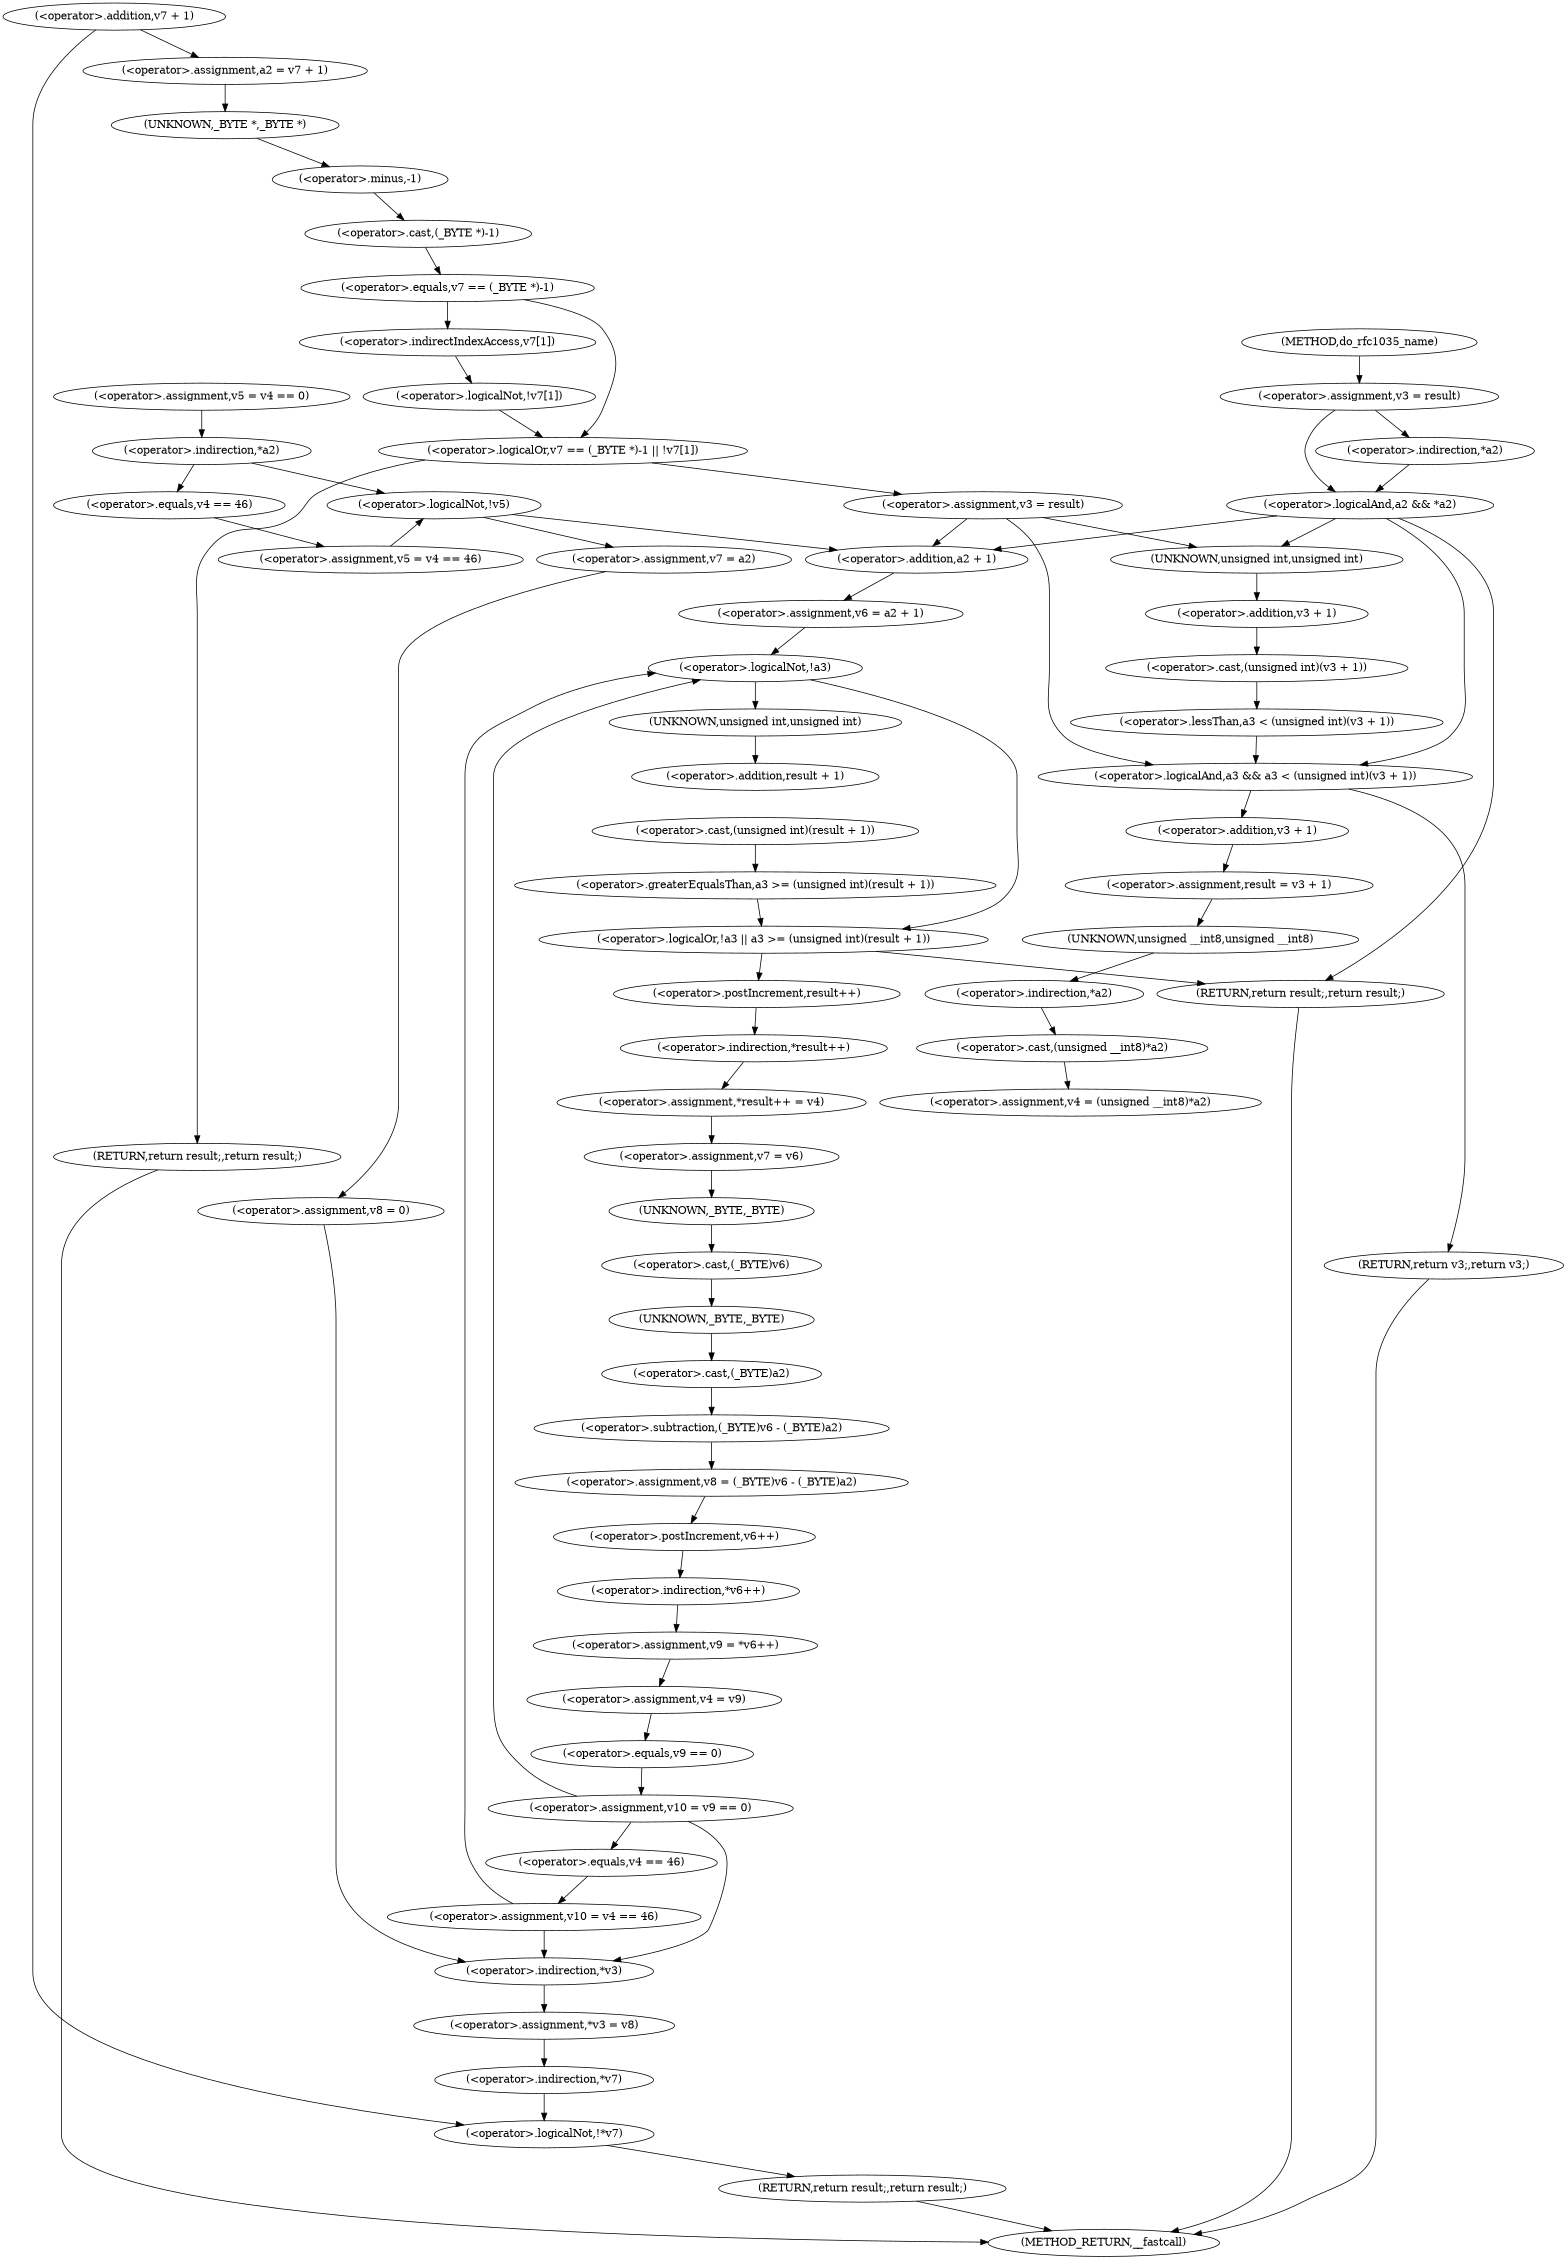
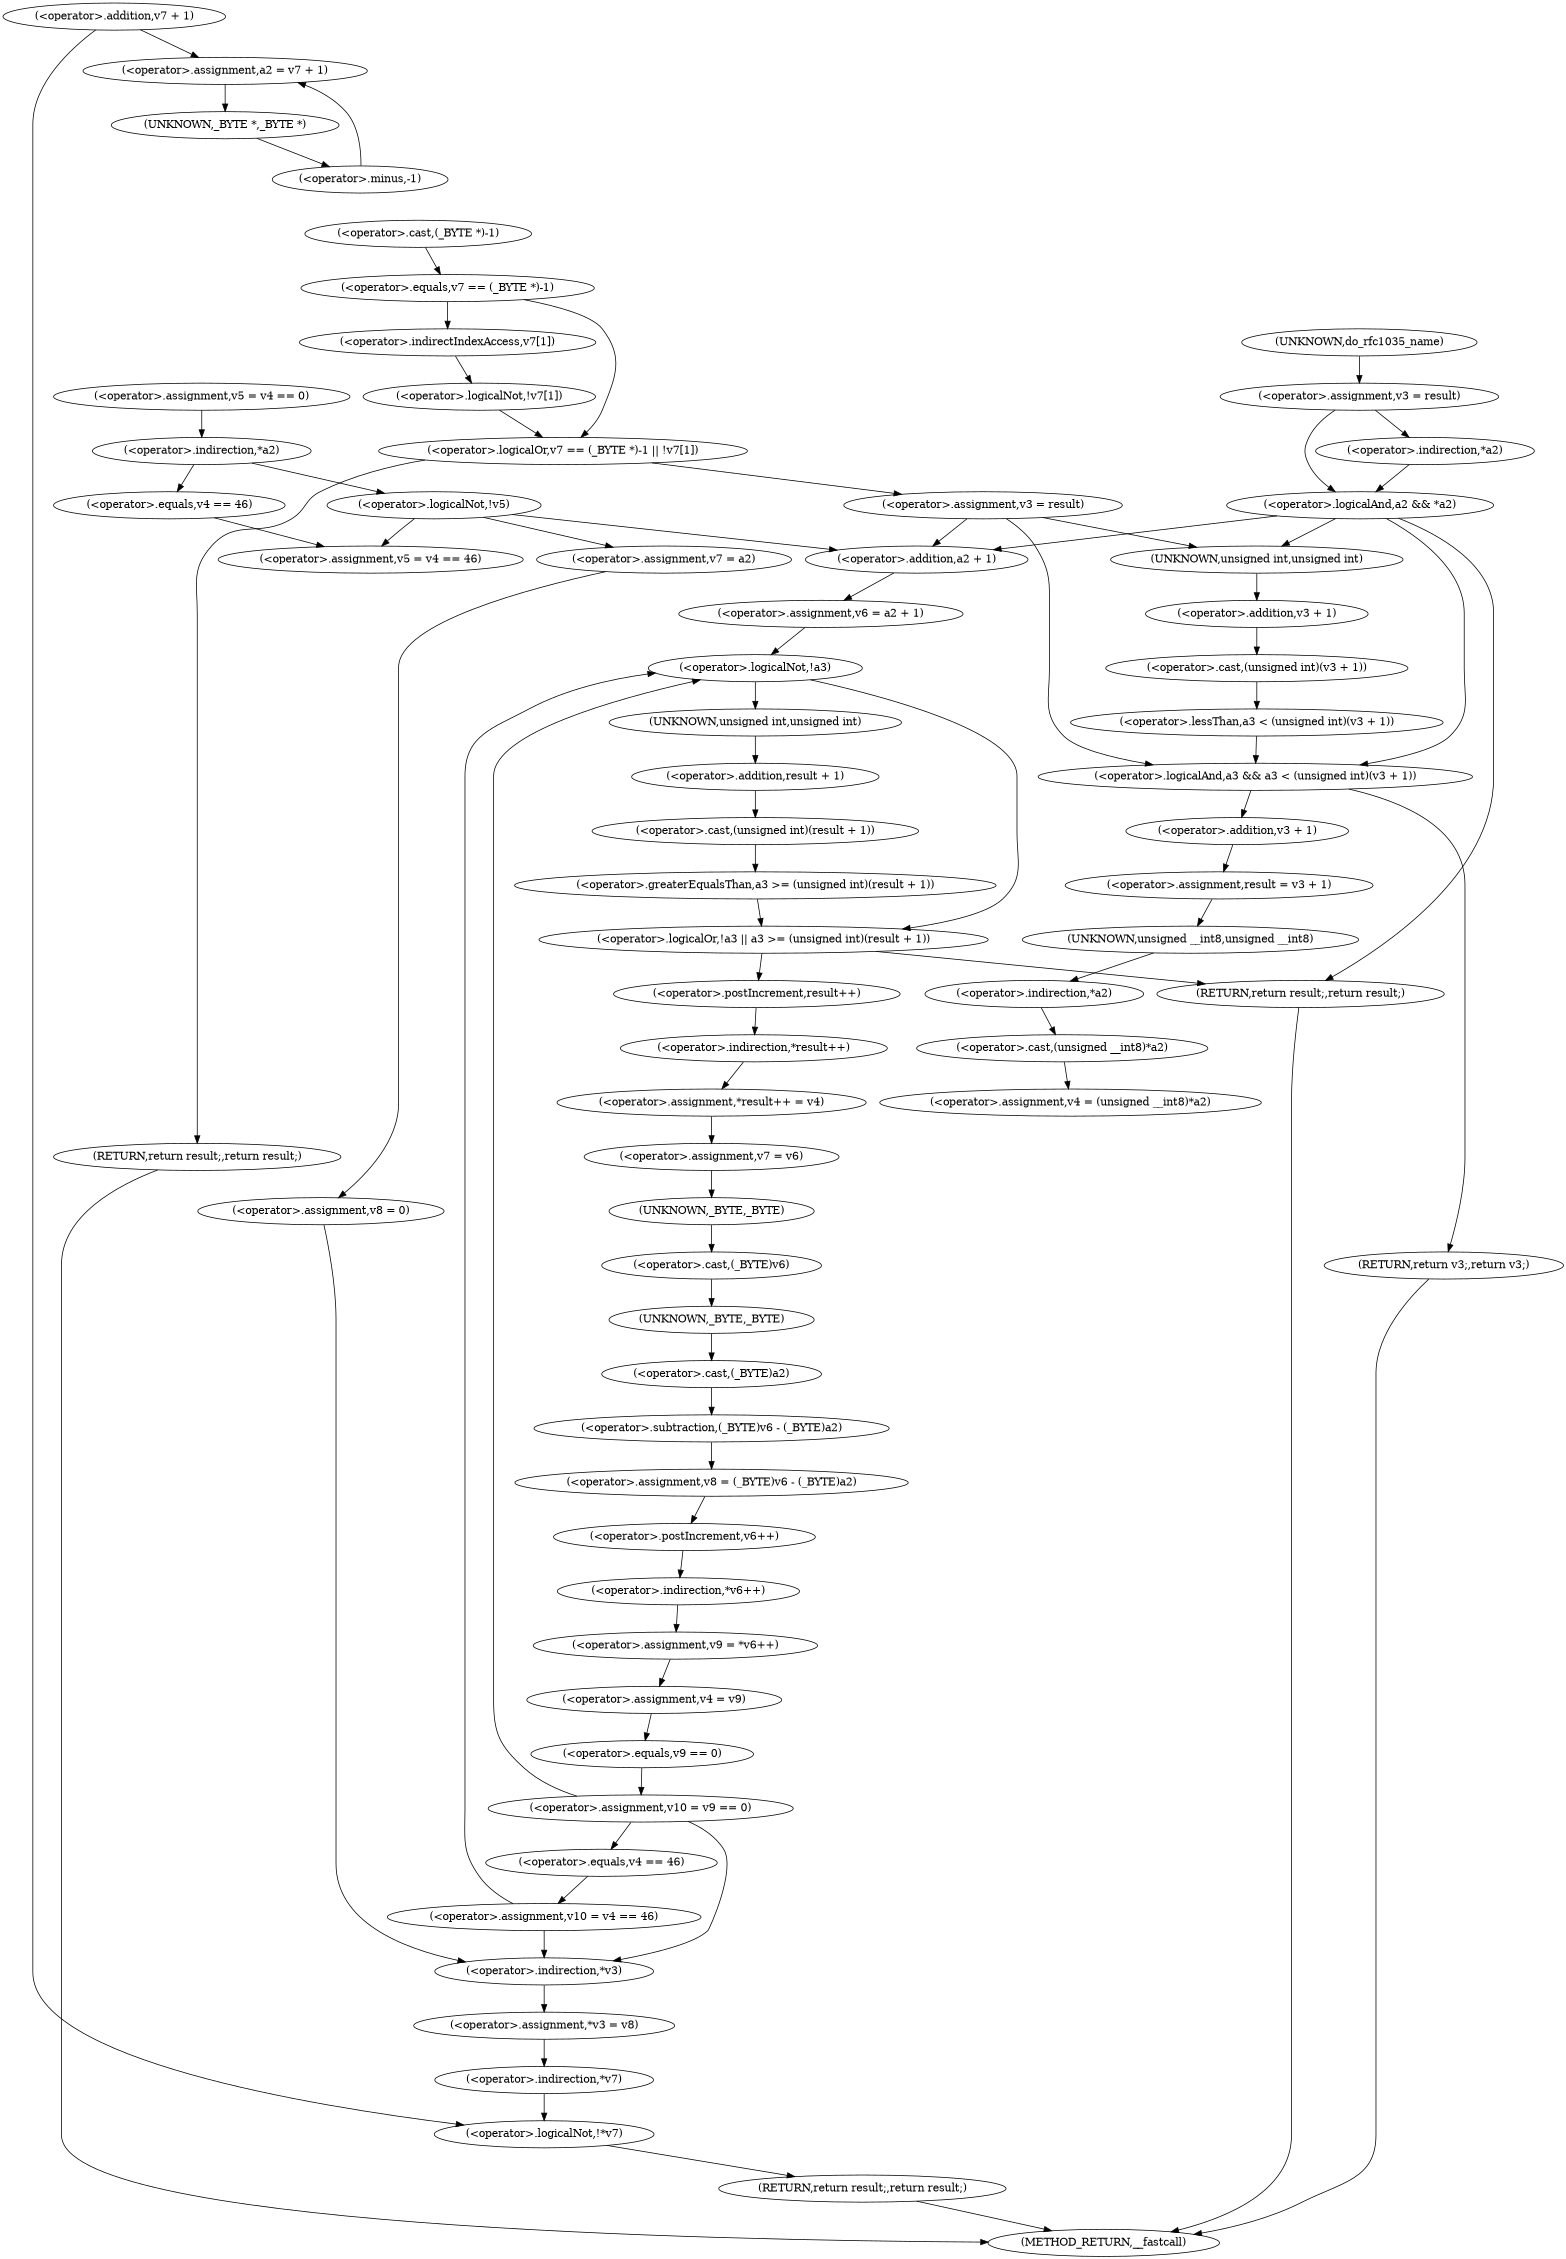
edge "(<operator>.minus,-1)" -> "(<operator>.cast,(_BYTE *)-1)": now "(<operator>.minus,-1)" -> "(<operator>.assignment,a2 = v7 + 1)"
node "(METHOD,do_rfc1035_name)": label "(METHOD,do_rfc1035_name)" -> "(UNKNOWN,do_rfc1035_name)"
edge "(<operator>.assignment,v5 = v4 == 46)" -> "(<operator>.logicalNot,!v5)": reversed
edge "(<operator>.addition,result + 1)" -> "(<operator>.cast,(unsigned int)(result + 1))": added
